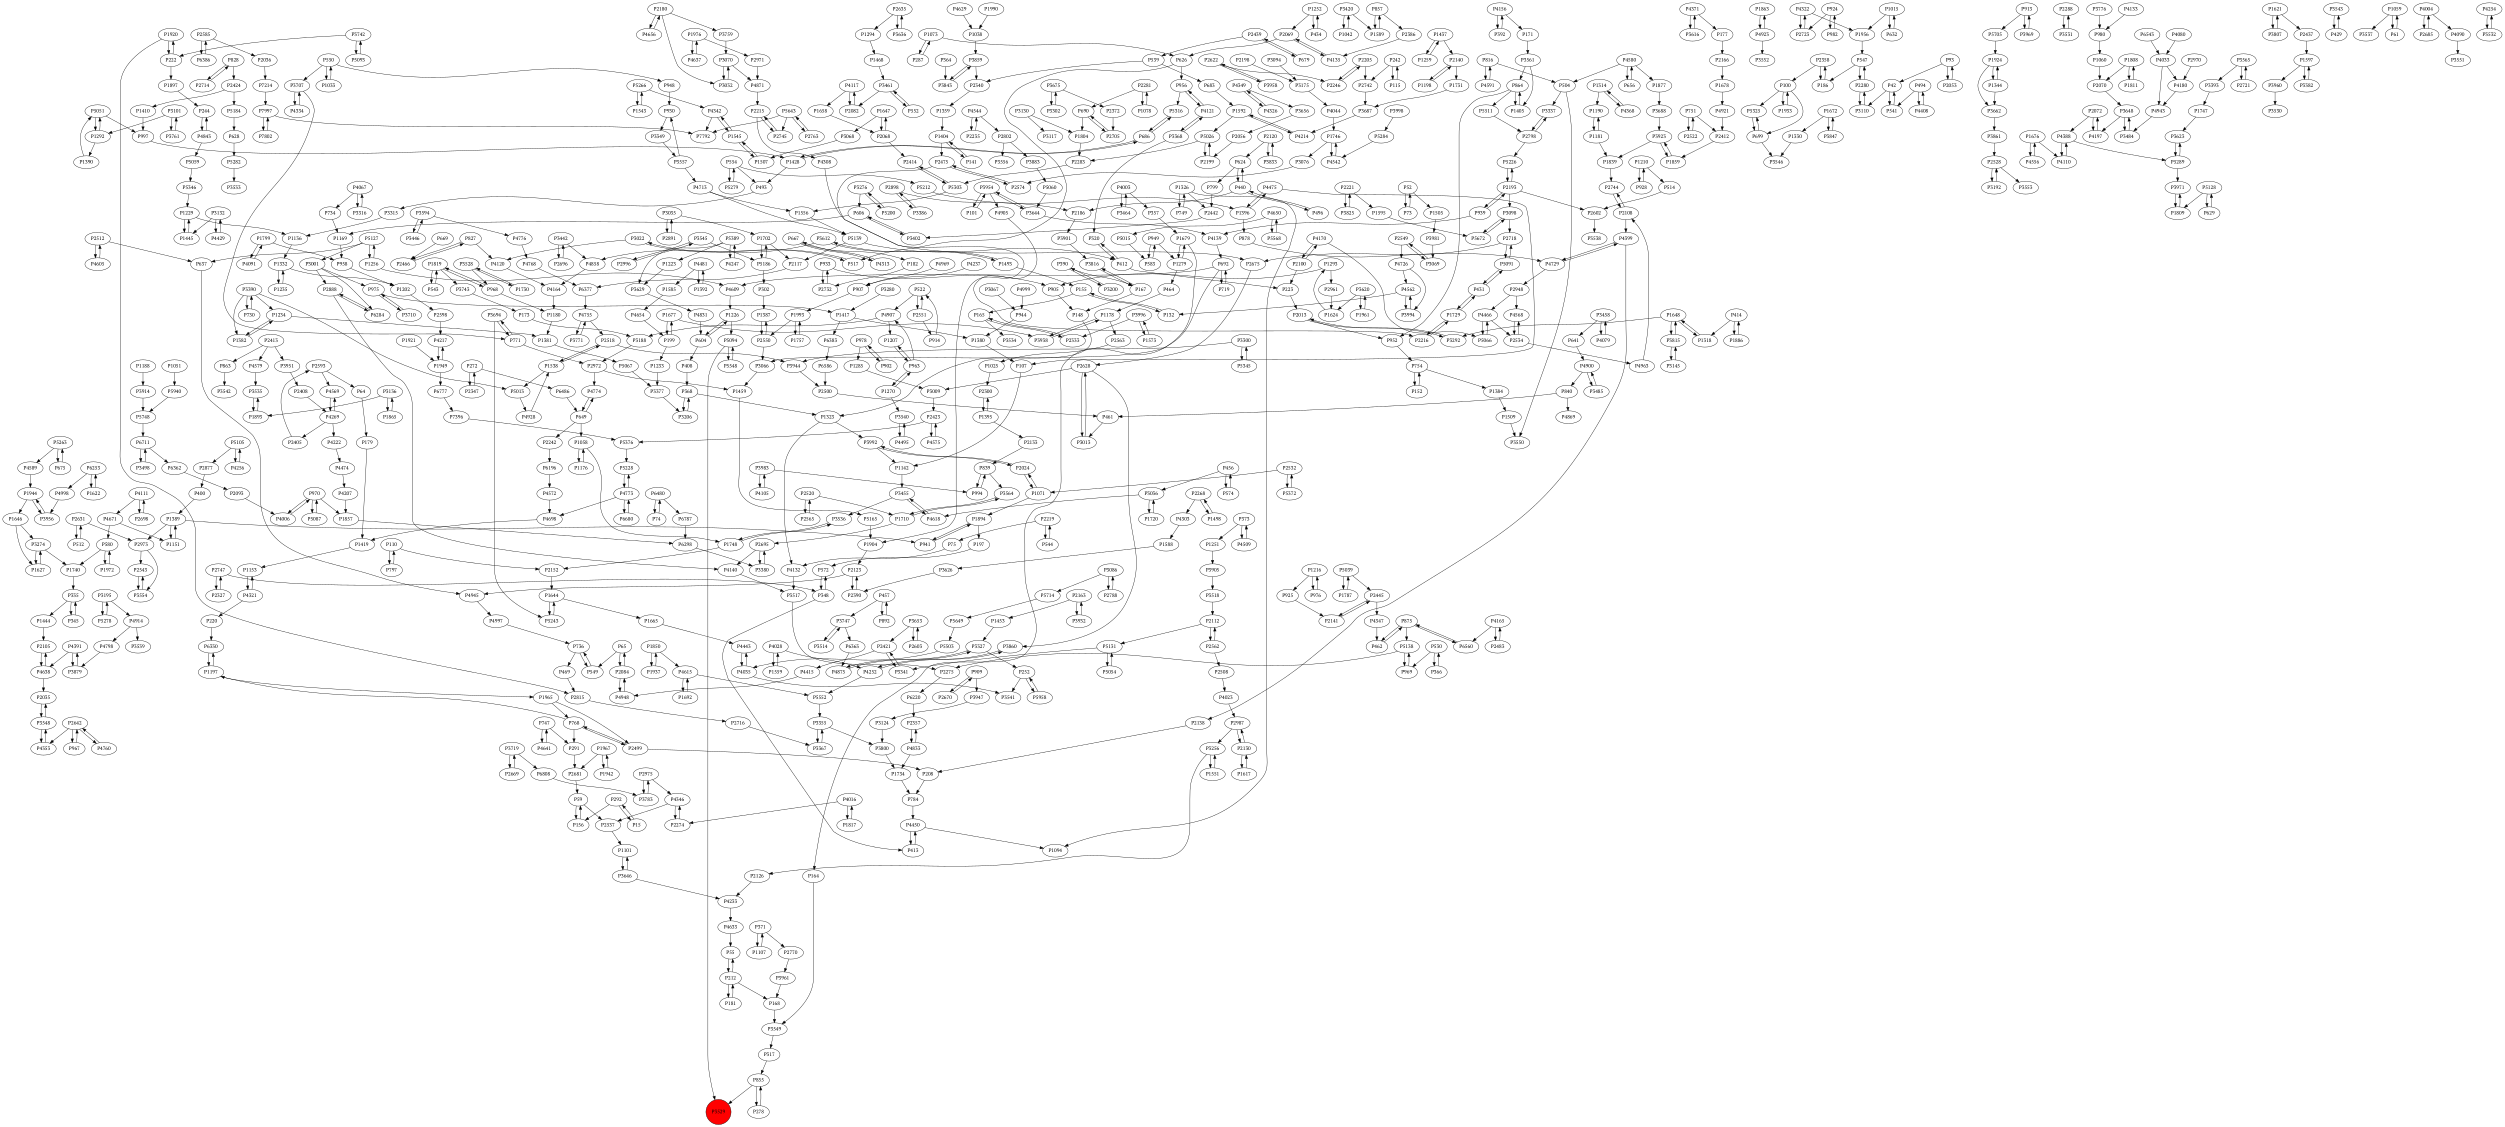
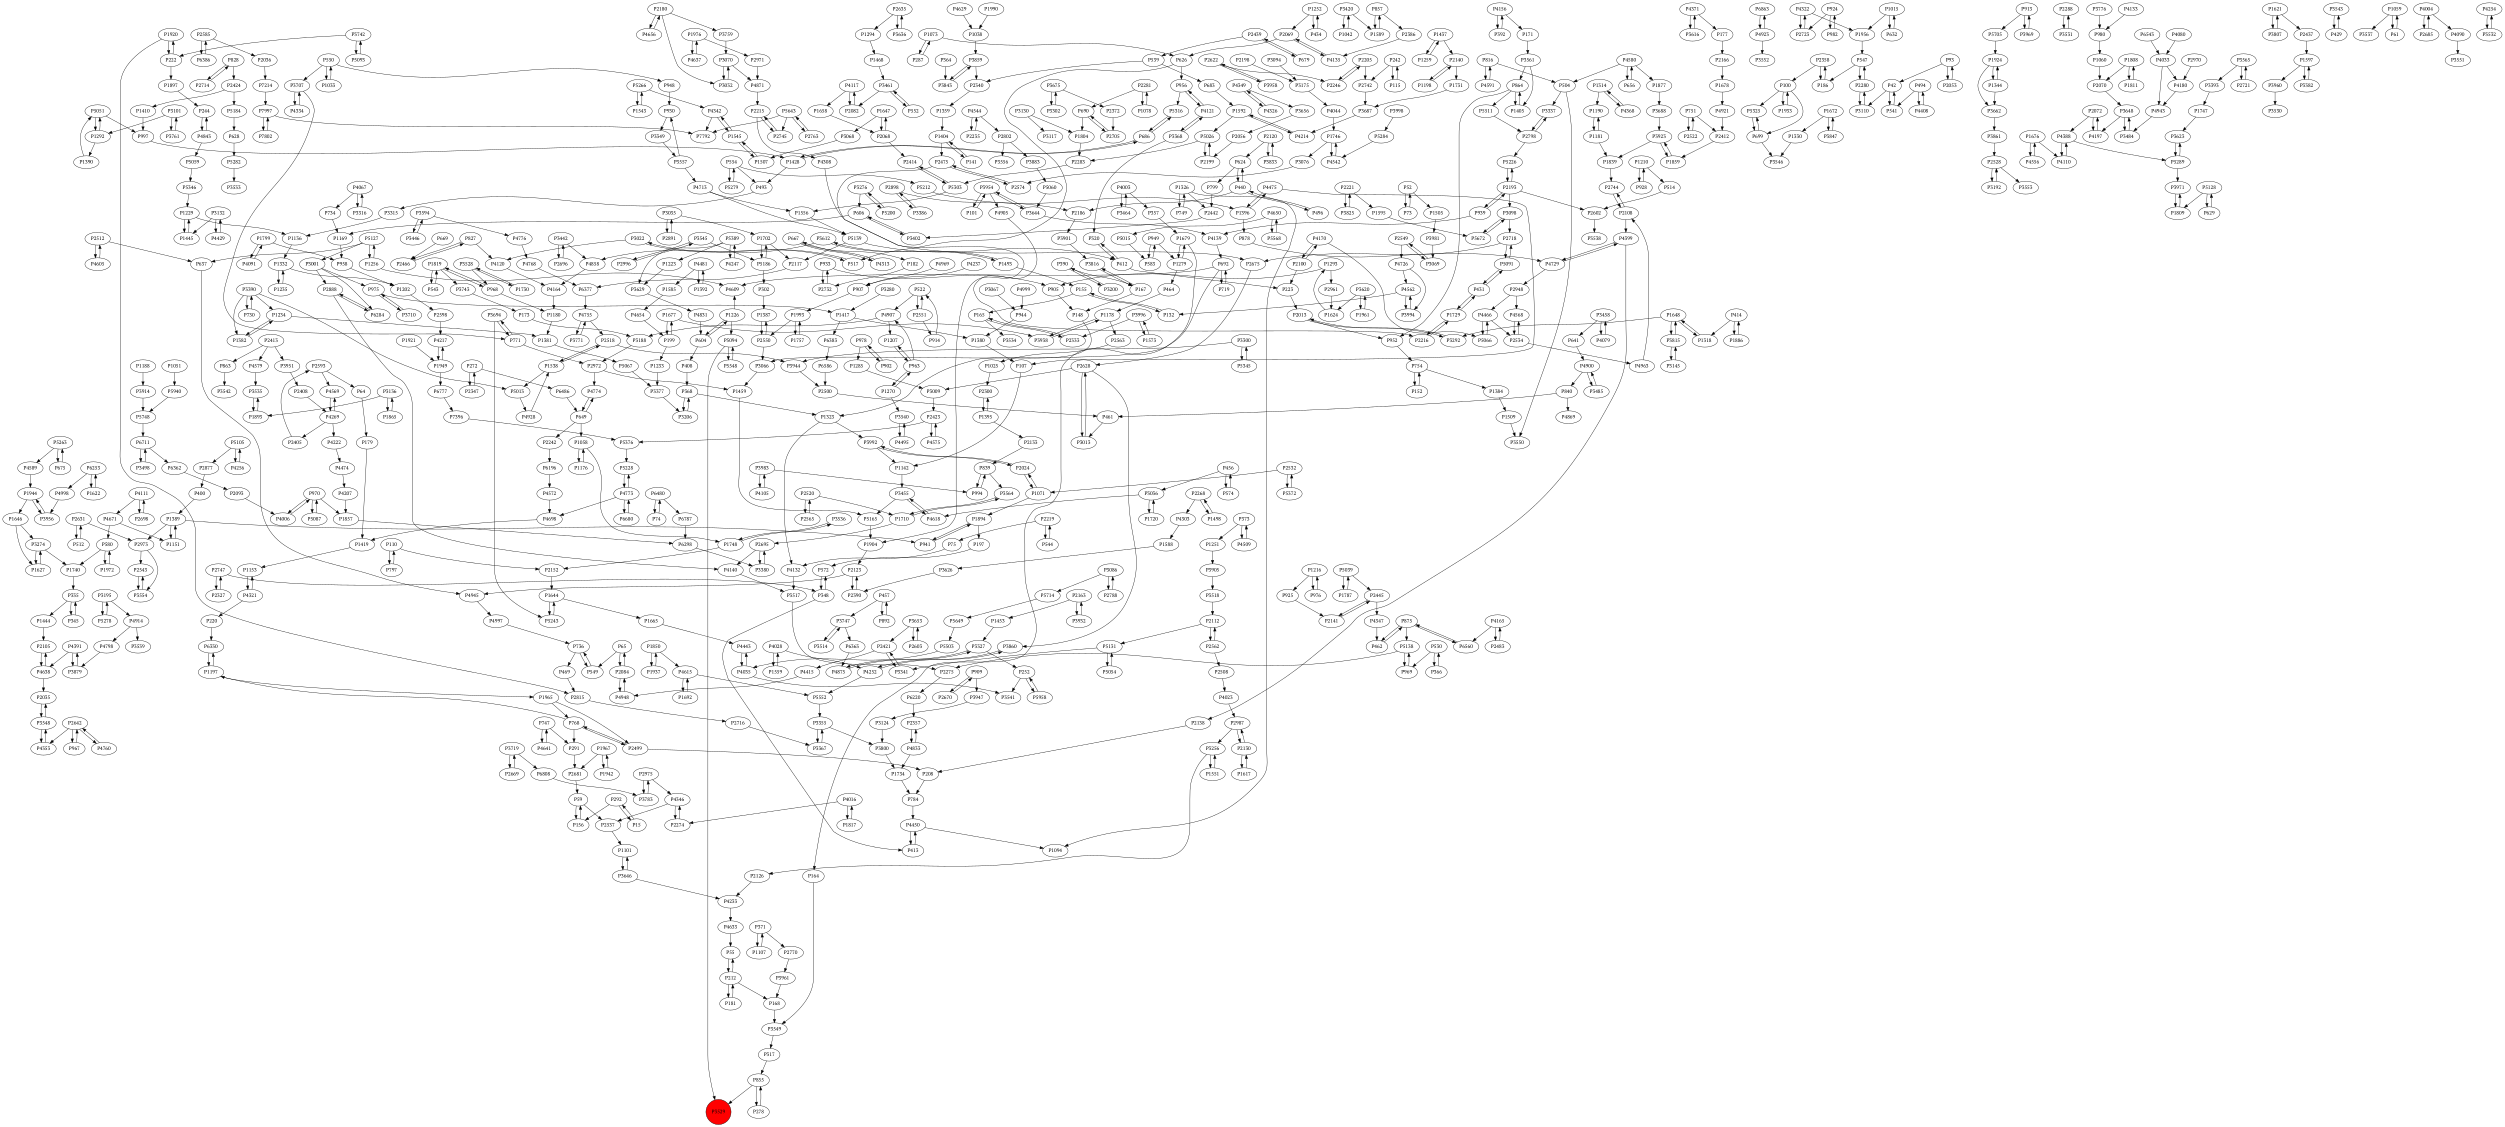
node "P1863": label "P1863" -> "P6863"
edge "P4609" -> "P1226": reversed
edge "P3455" -> "P3536": now "P3455" -> "P5165"
